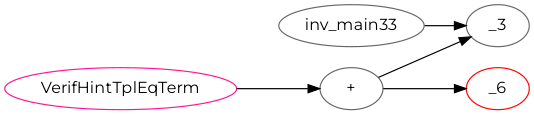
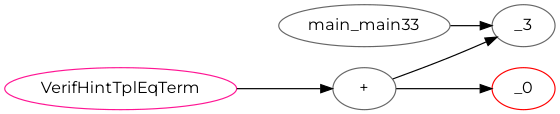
node "inv_main33": label "inv_main33" -> "main_main33"
node "_6": label "_6" -> "_0"
